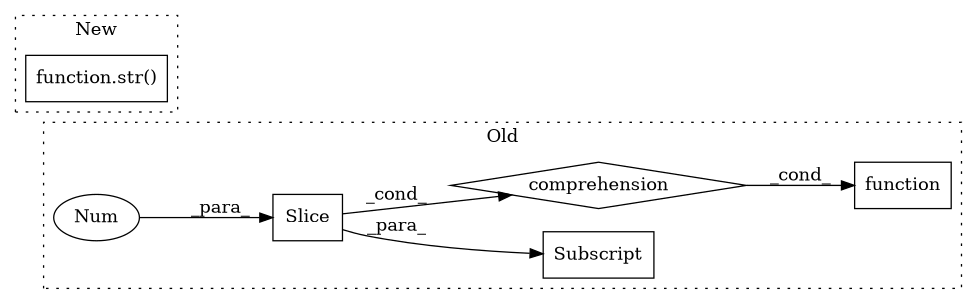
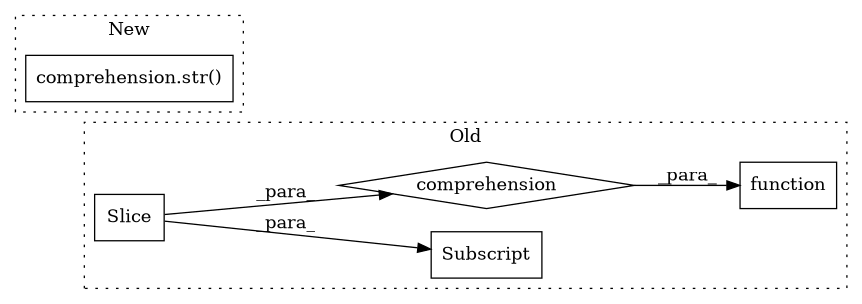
node "function.str()": label "function.str()" -> "comprehension.str()"
edge "comprehension" -> "function": label "_cond_" -> "_para_"
edge "Slice" -> "comprehension": label "_cond_" -> "_para_"
node "Num": removed
